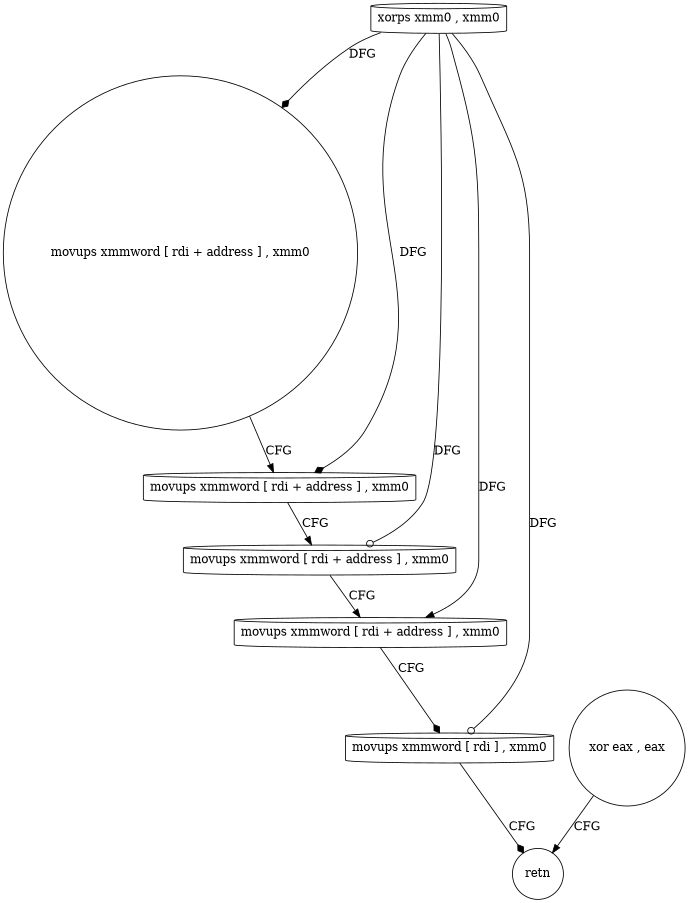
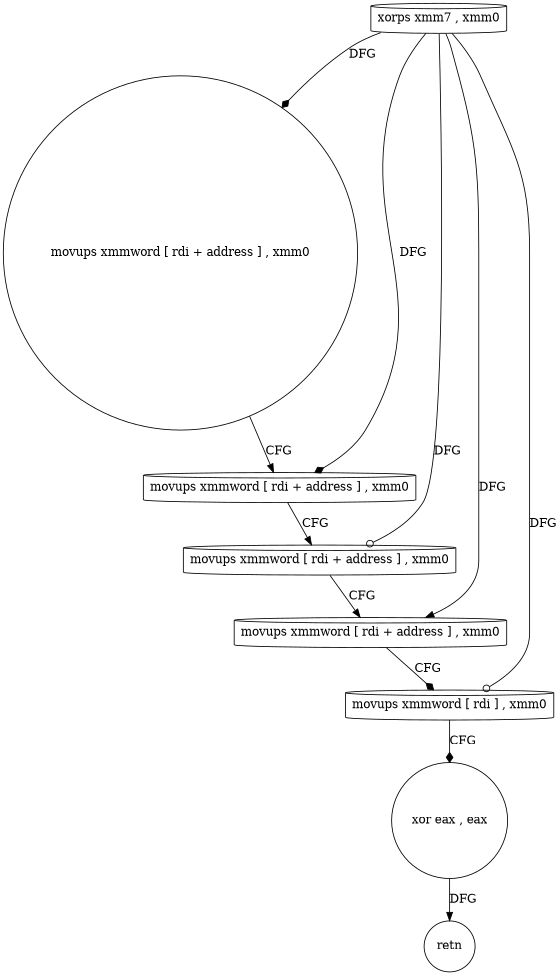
node "xorps xmm0 , xmm0": label "xorps xmm0 , xmm0" -> "xorps xmm7 , xmm0"
edge "movups xmmword [ rdi ] , xmm0" -> "retn": now "movups xmmword [ rdi ] , xmm0" -> "xor eax , eax"
edge "xor eax , eax" -> "retn": label "CFG" -> "DFG"
